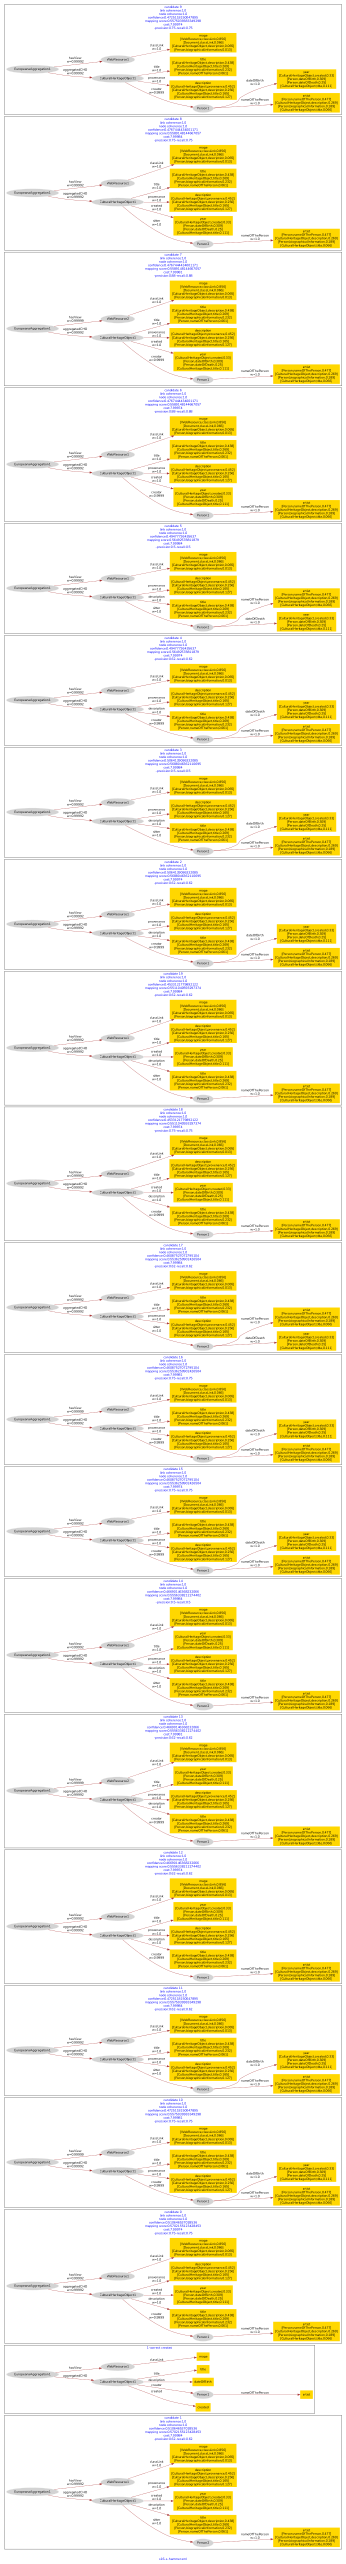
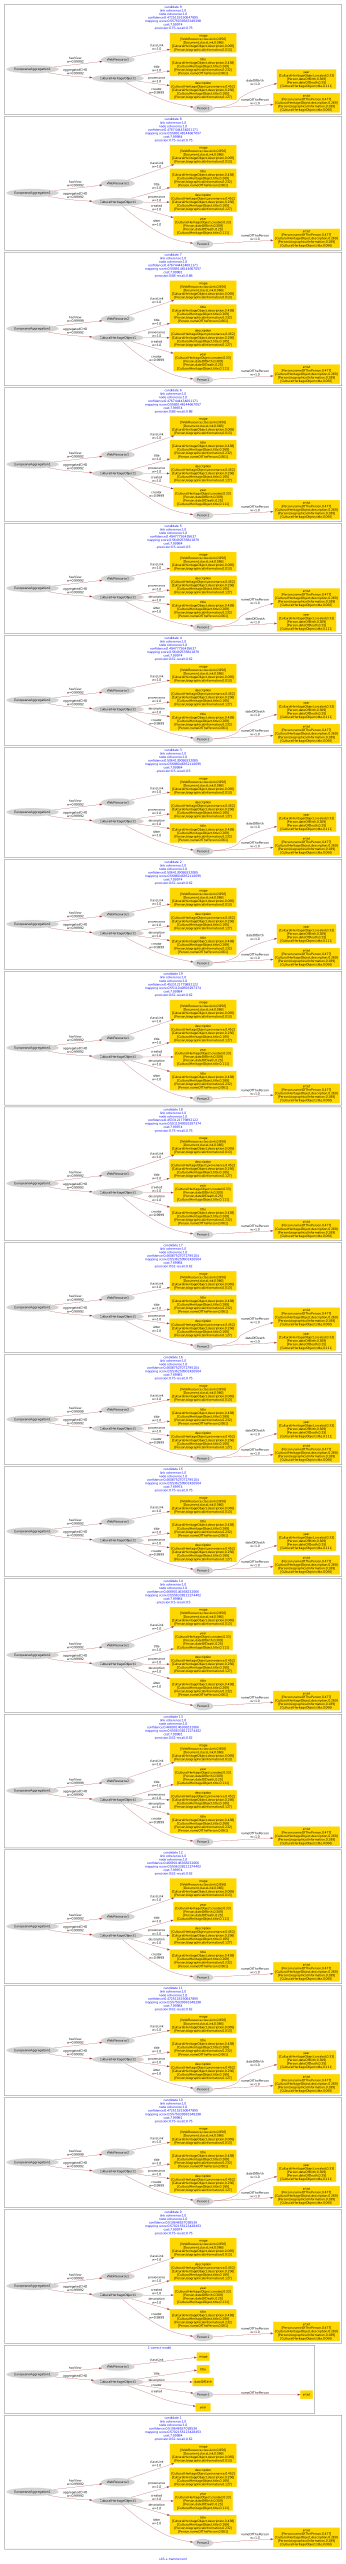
cluster "1-correct created": label "1-correct created" -> "1-correct model"
node "created": label "created" -> "year"
